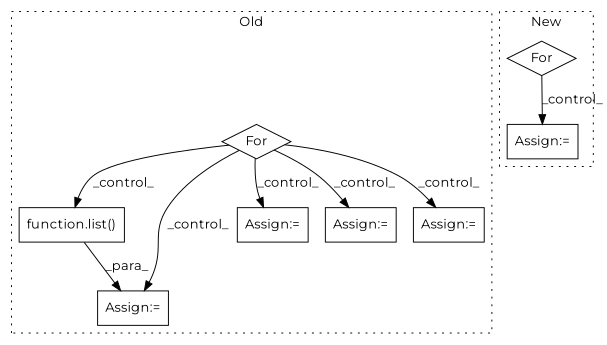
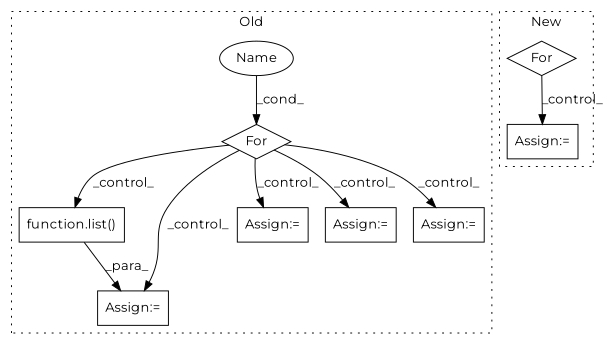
node "Name": added
